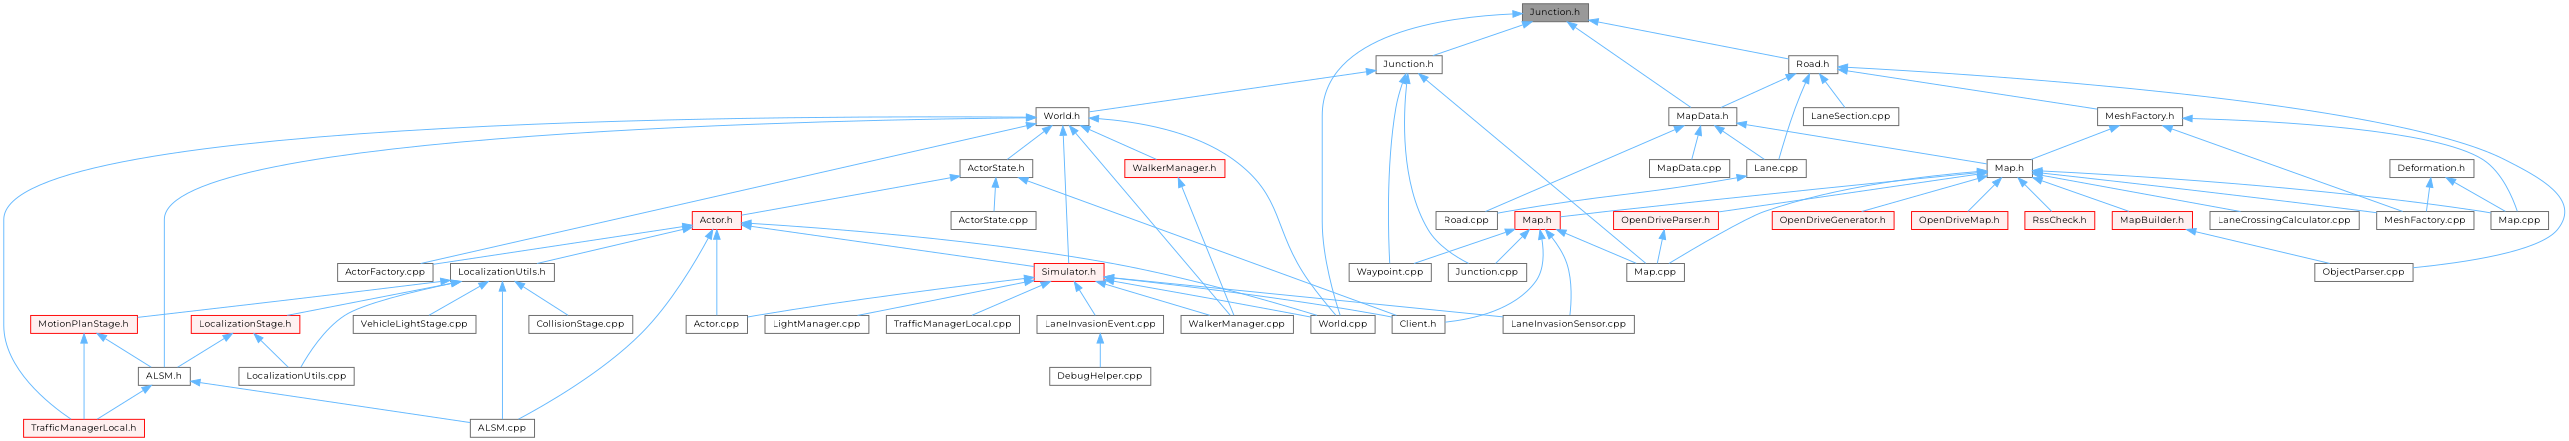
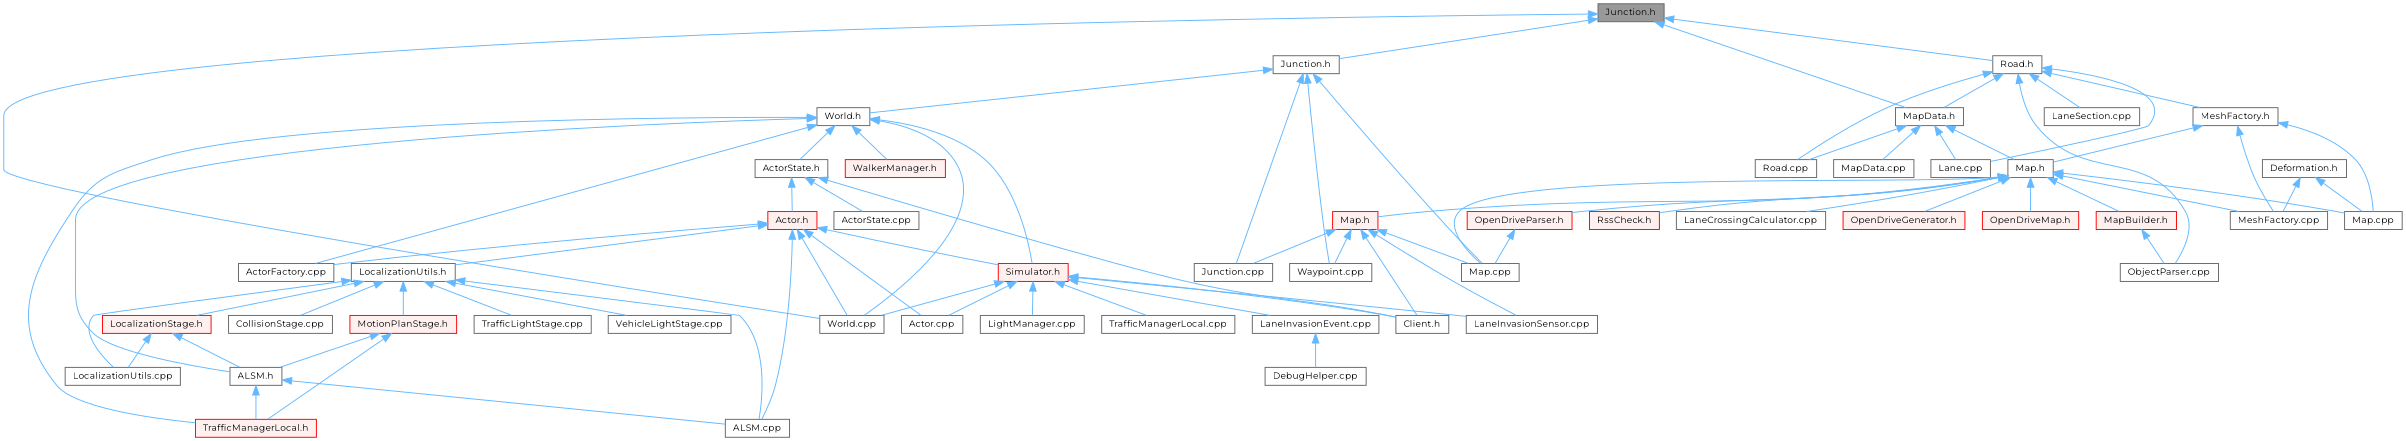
edge "Road.cpp" -> "Lane.cpp": now "Road.cpp" -> "Road.h"
node "TrafficLightStage.cpp": added
node "WalkerManager.cpp": removed
